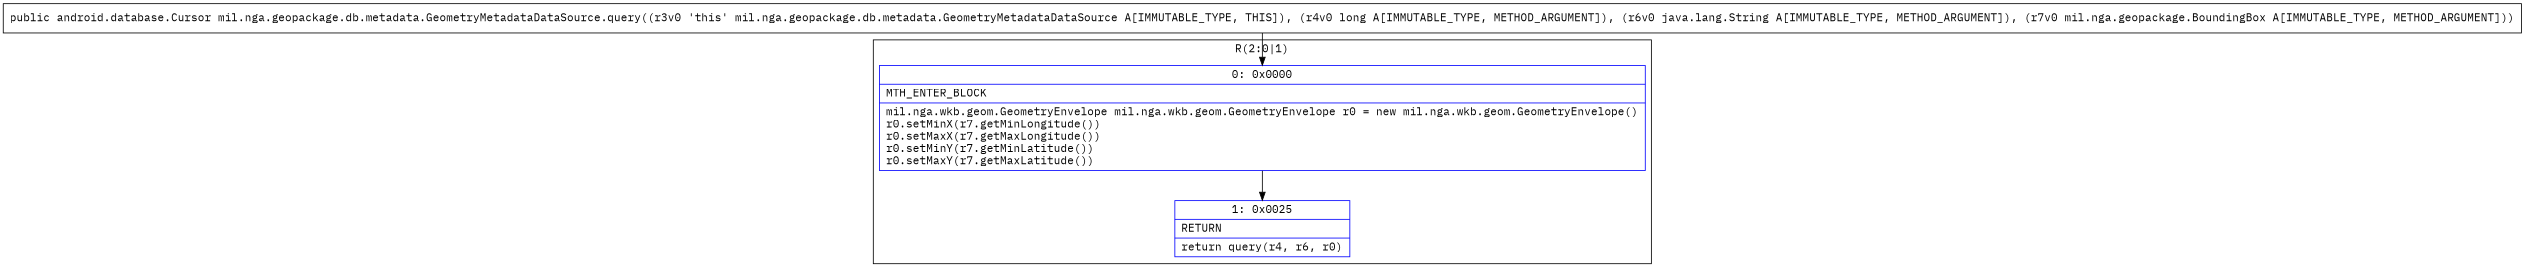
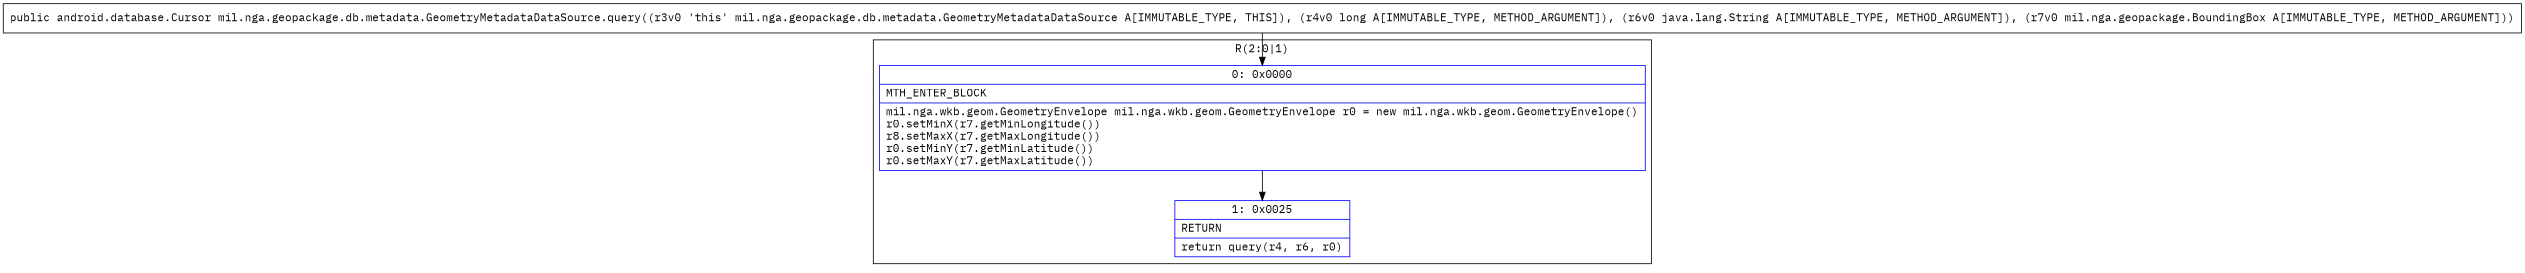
node "0: 0x0000": text "r0.setMaxX(r7.getMaxLongitude())" -> "r8.setMaxX(r7.getMaxLongitude())"
